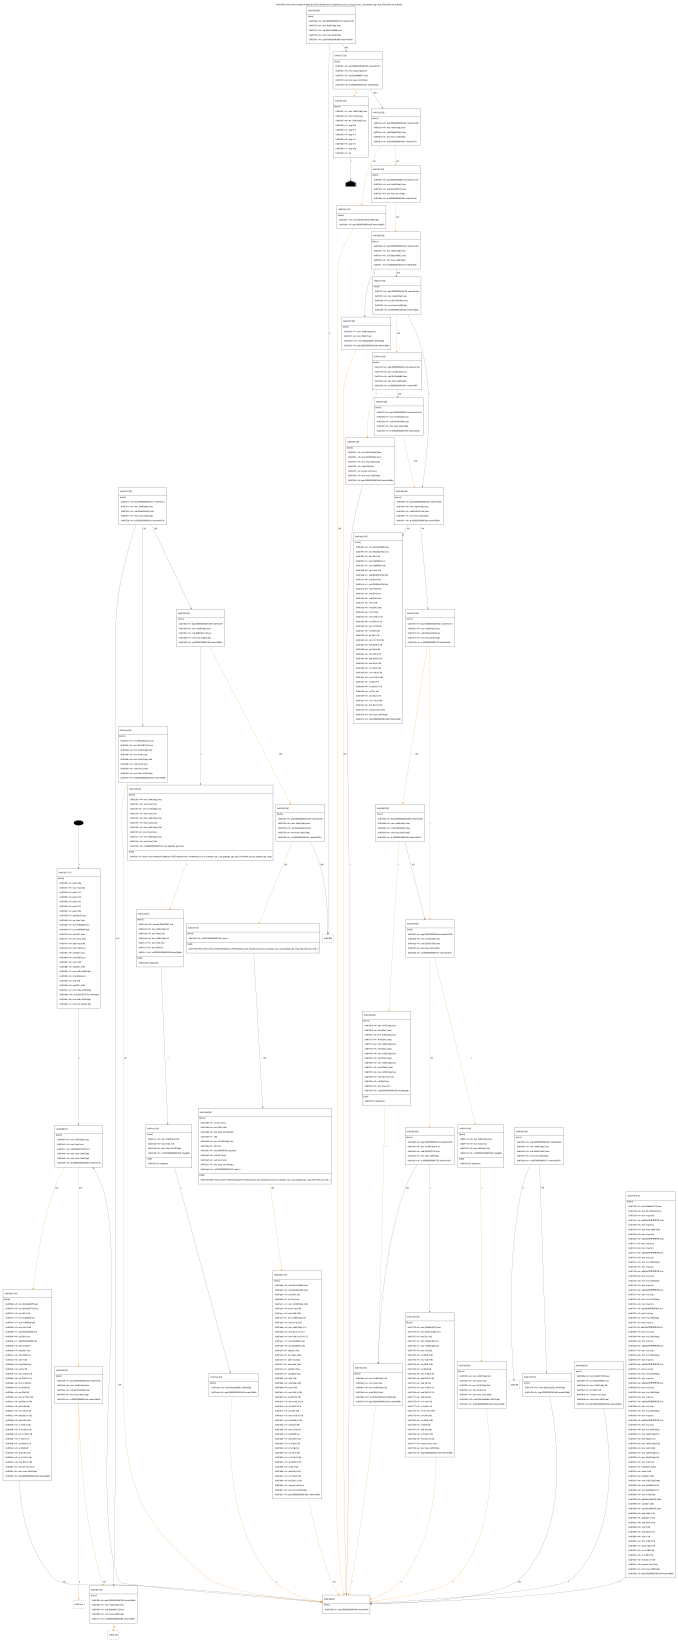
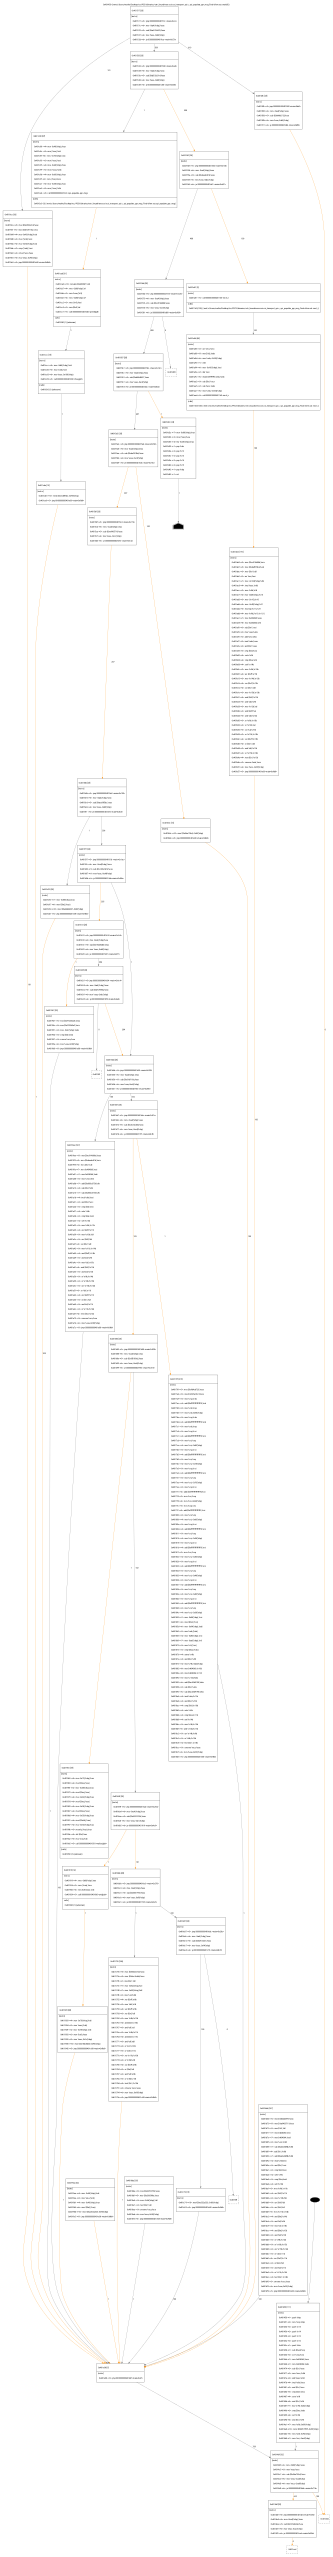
edge "0x401667 [28]" -> "0x40169f [28]": now "0x401667 [28]" -> "0x40179f [315]"
edge "0x40154f [28]" -> "0x401d89": now "0x40154f [28]" -> "0x40156b [28]"
node "0x4018f8": added
edge "0x4014bf [32]" -> "0x401b6b [147]": now "0x4014bf [32]" -> "0x401d44"
edge "0x401965 [69]" -> "0x4019aa [32]": removed, label "1"
edge "0x4016bb [28]" -> "0x4019aa [32]": now "0x4016bb [28]" -> "0x4016d7 [28]"
edge "0x4014df [28]" -> "0x4014fb [28]": removed, label "610"
edge "0x4019ee [147]" -> "0x401e08 [5]": added, label "100"
